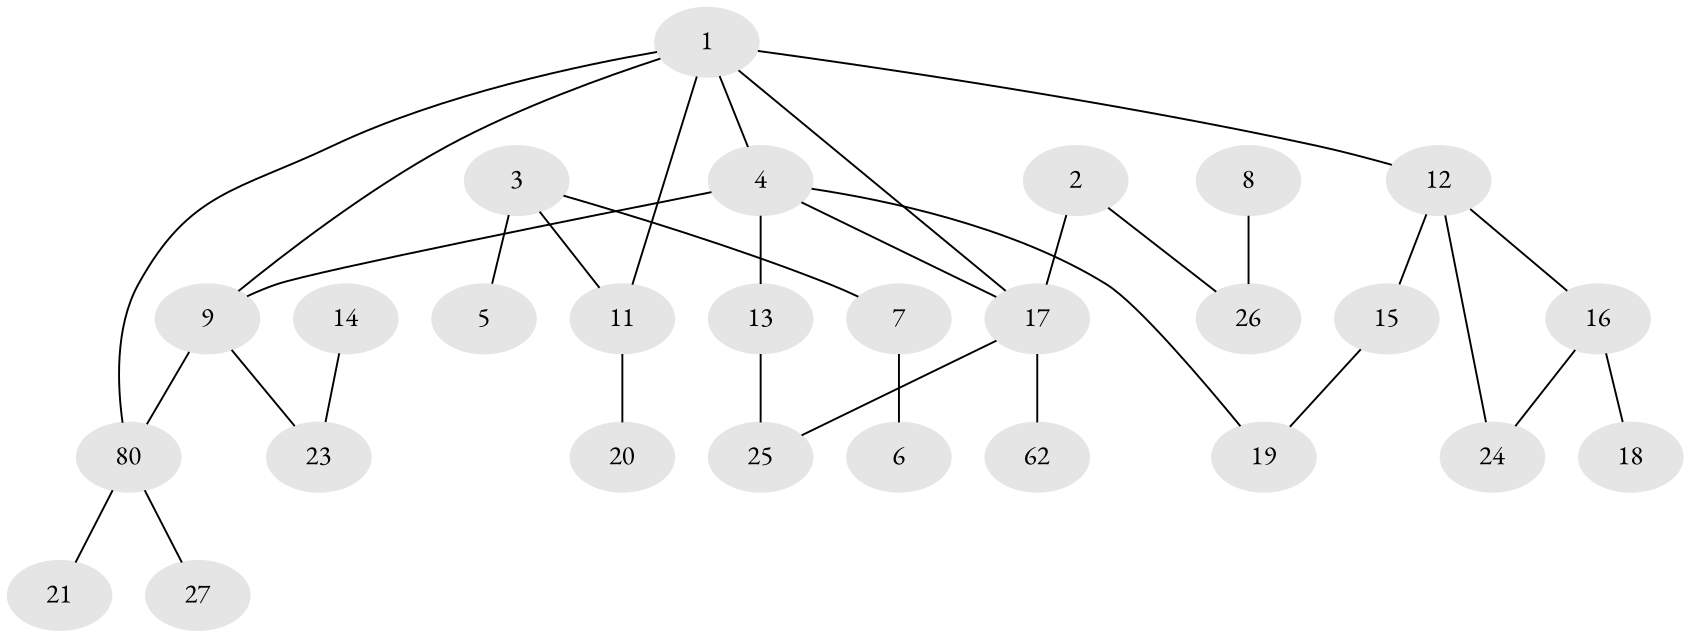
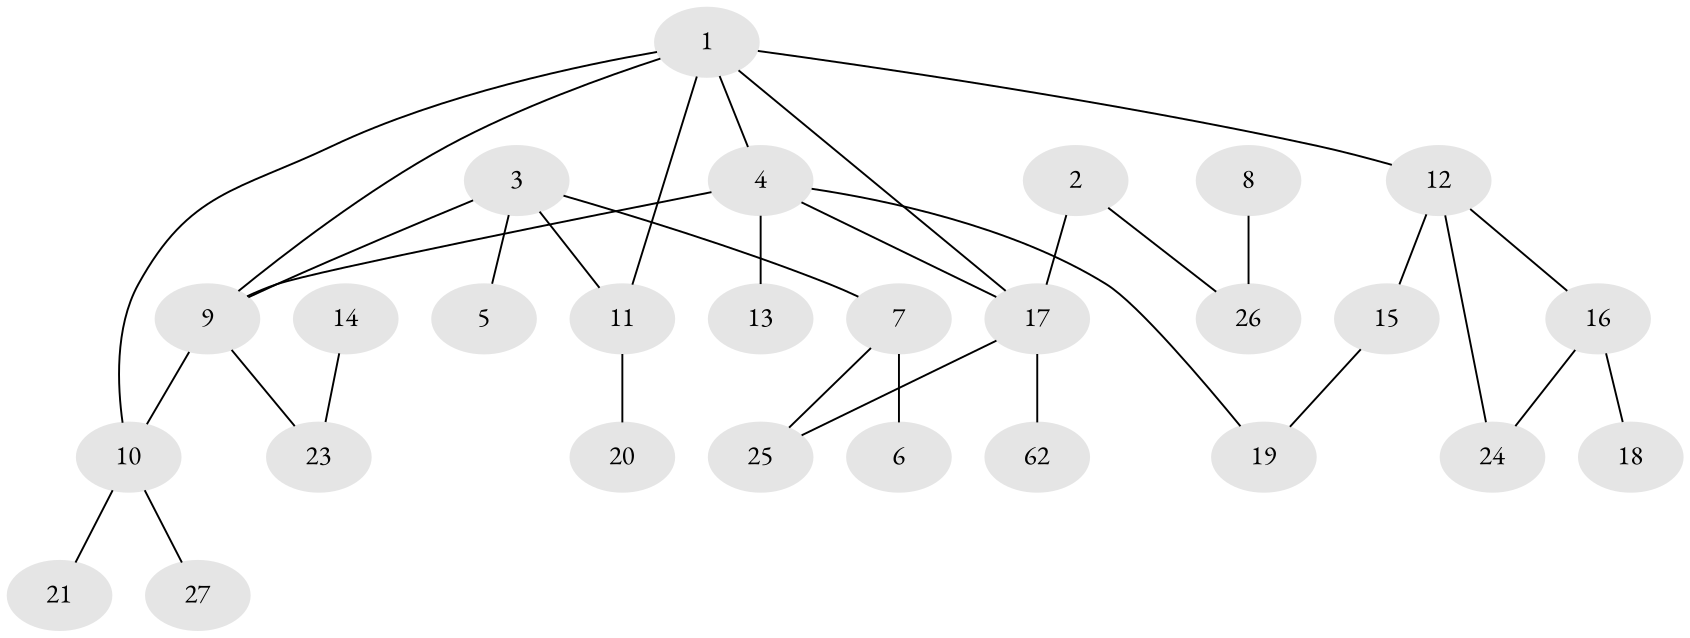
edge "3" -- "9": added
edge "13" -- "25": now "7" -- "25"
node "80": label "80" -> "10"
